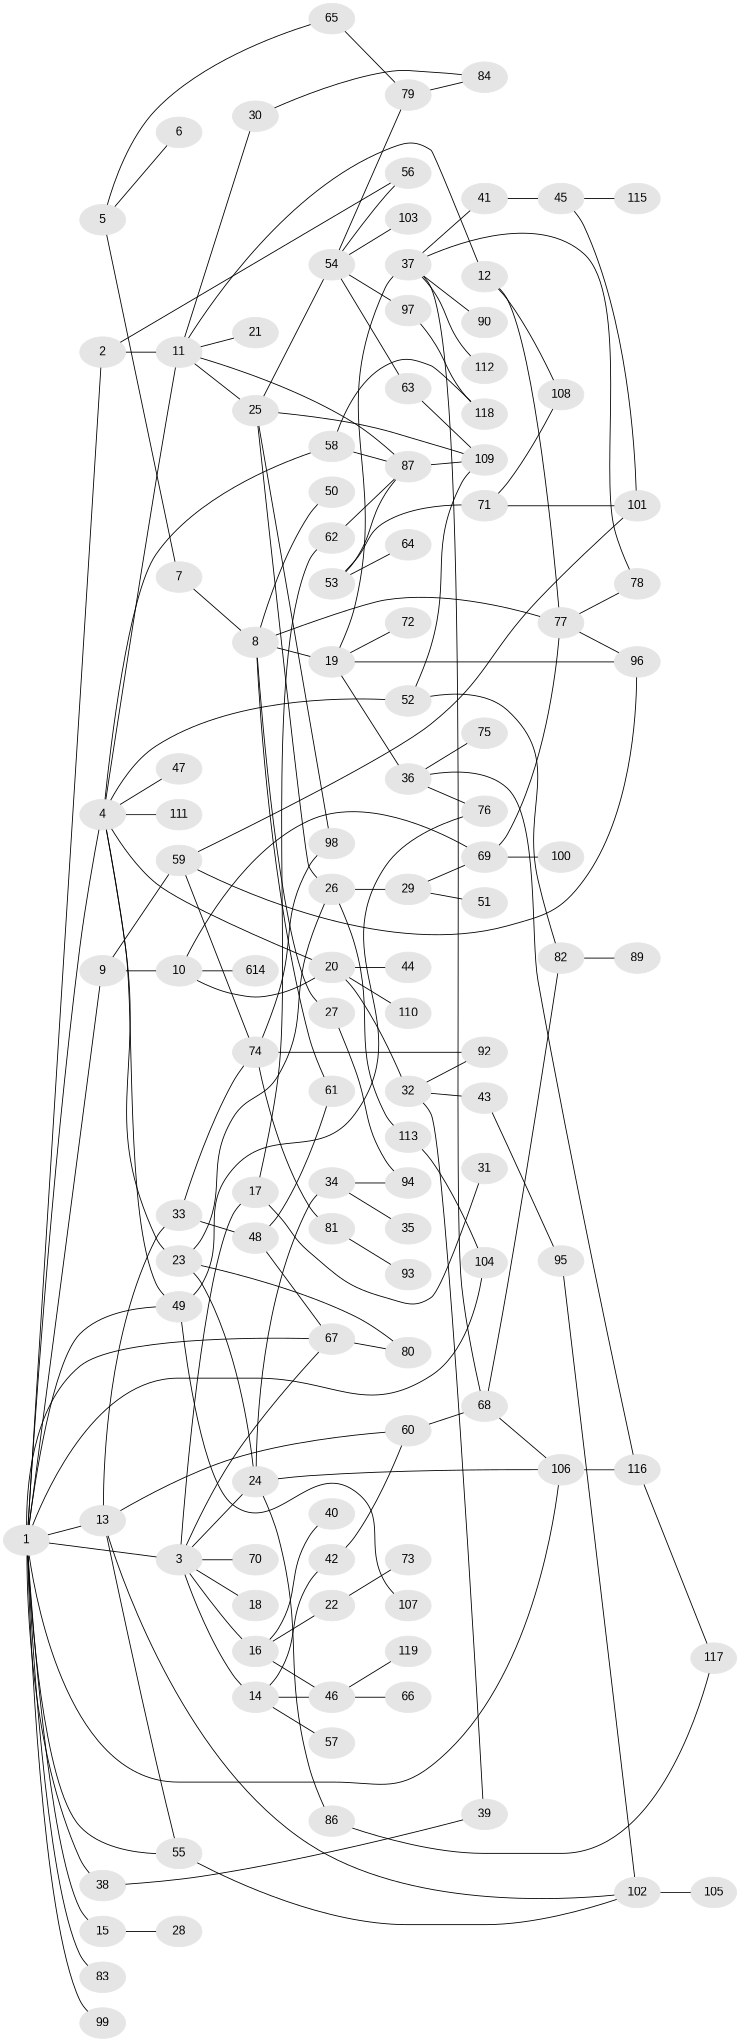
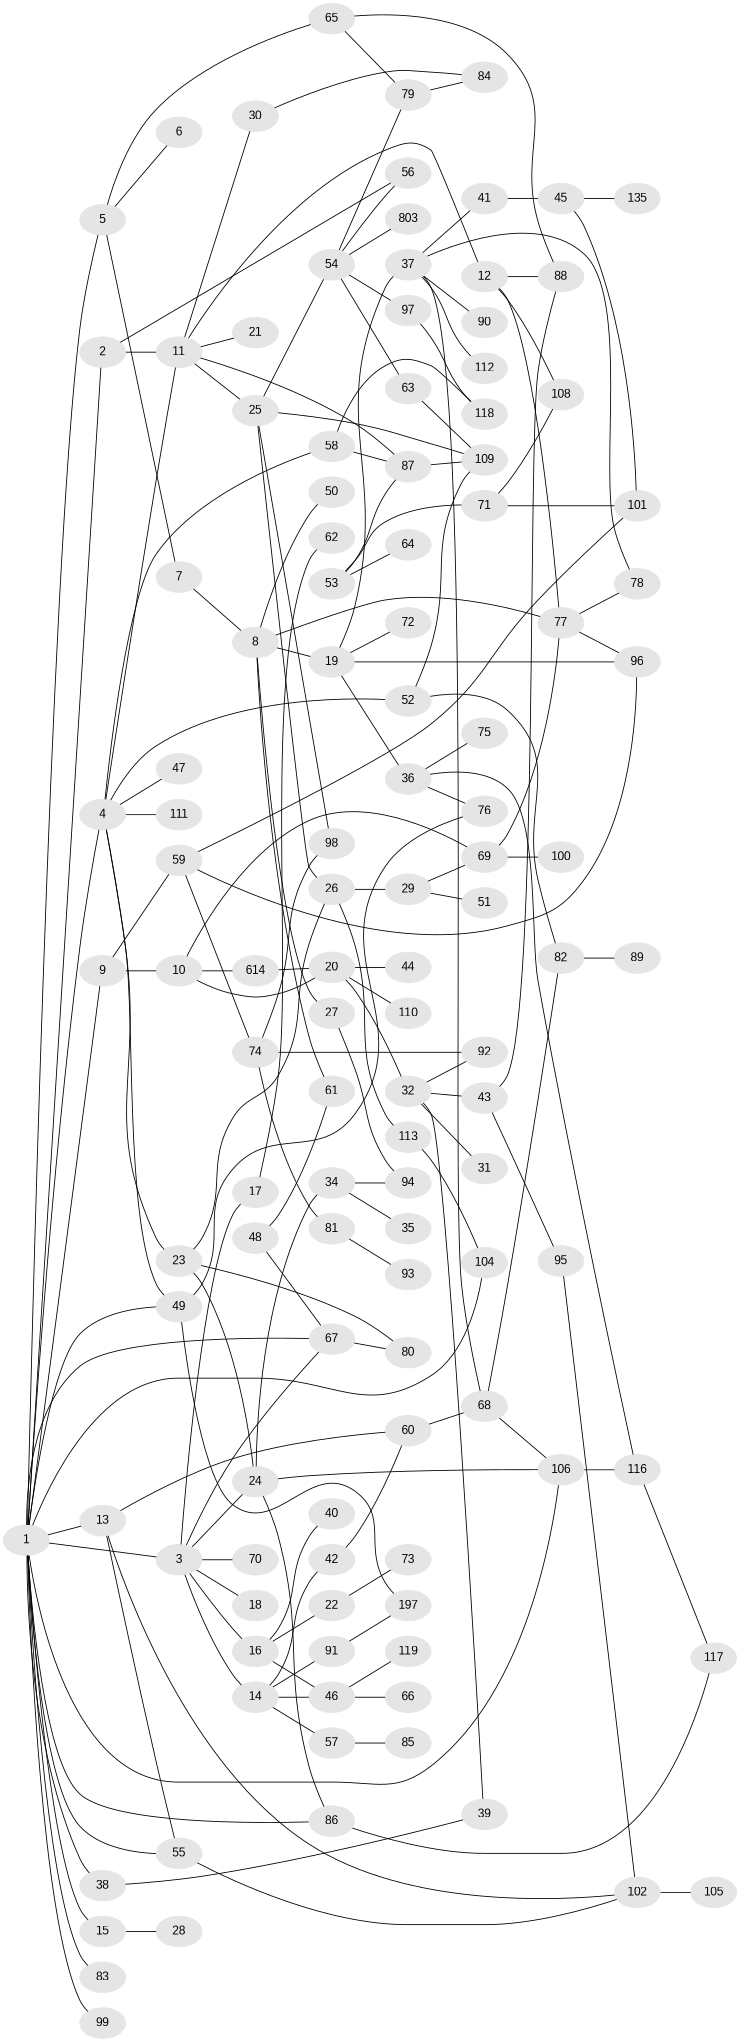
node "115": label "115" -> "135"
node "103": label "103" -> "803"
node "88": added
edge "87" -- "62": removed
edge "5" -- "1": added
edge "4" -- "20": now "614" -- "20"
node "33": removed
edge "31" -- "17": now "31" -- "32"
node "107": label "107" -> "197"
node "91": added
node "85": added
edge "1" -- "86": added
